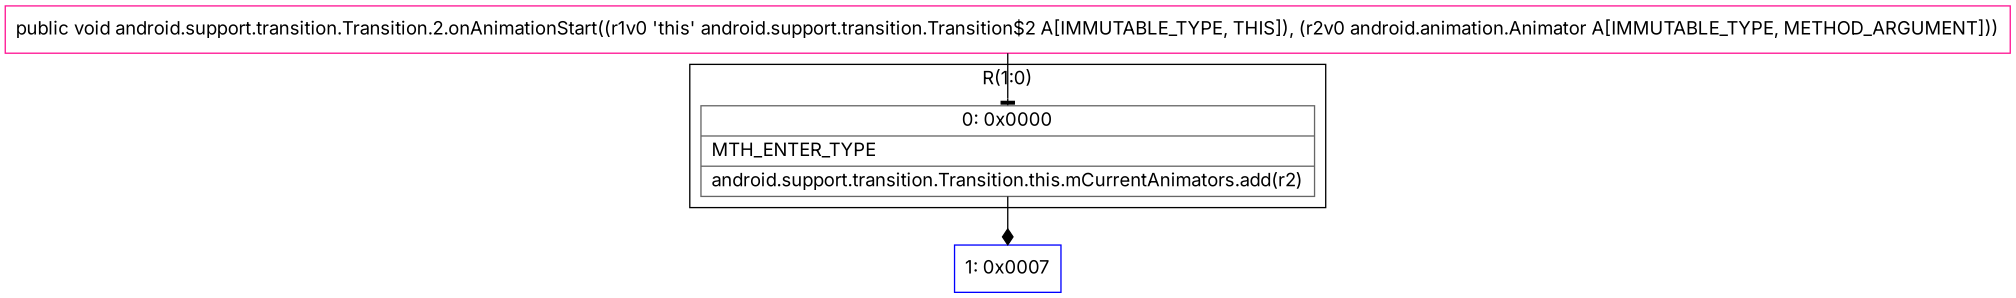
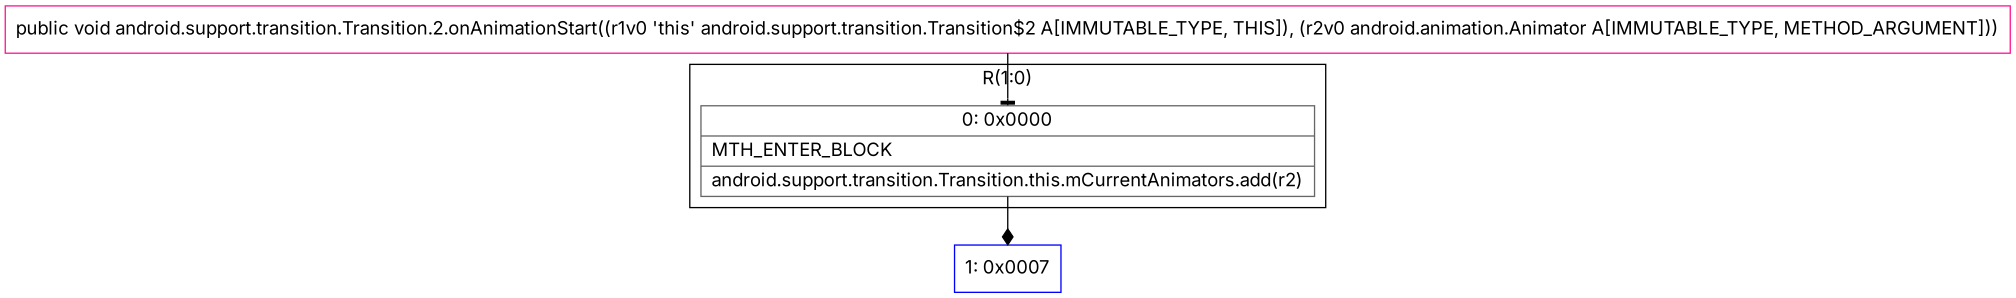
node "0: 0x0000": text "MTH_ENTER_TYPE" -> "MTH_ENTER_BLOCK"
